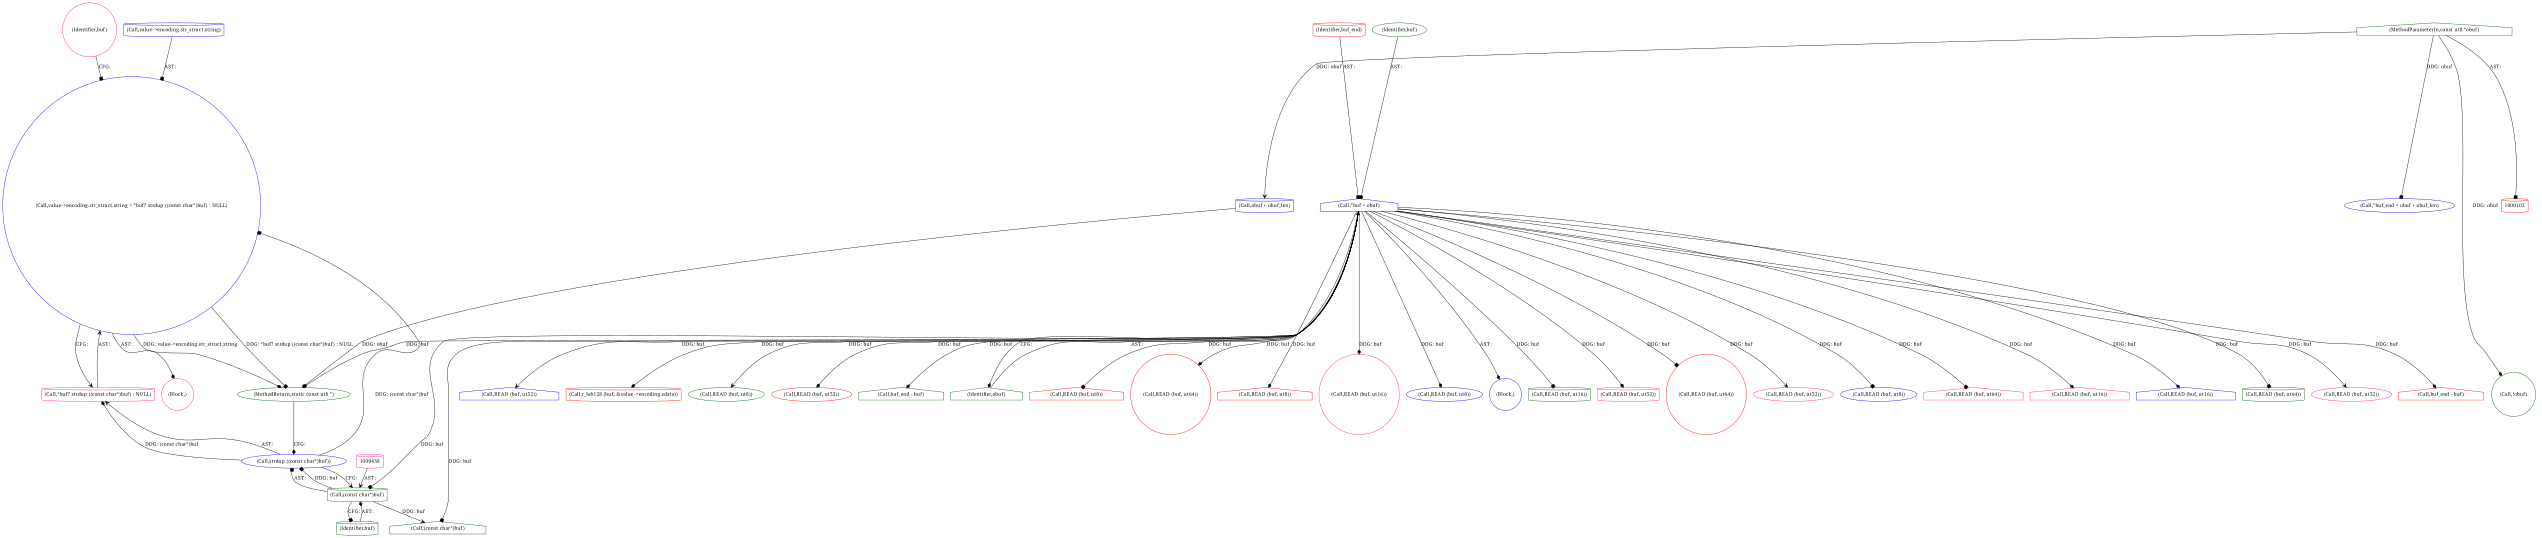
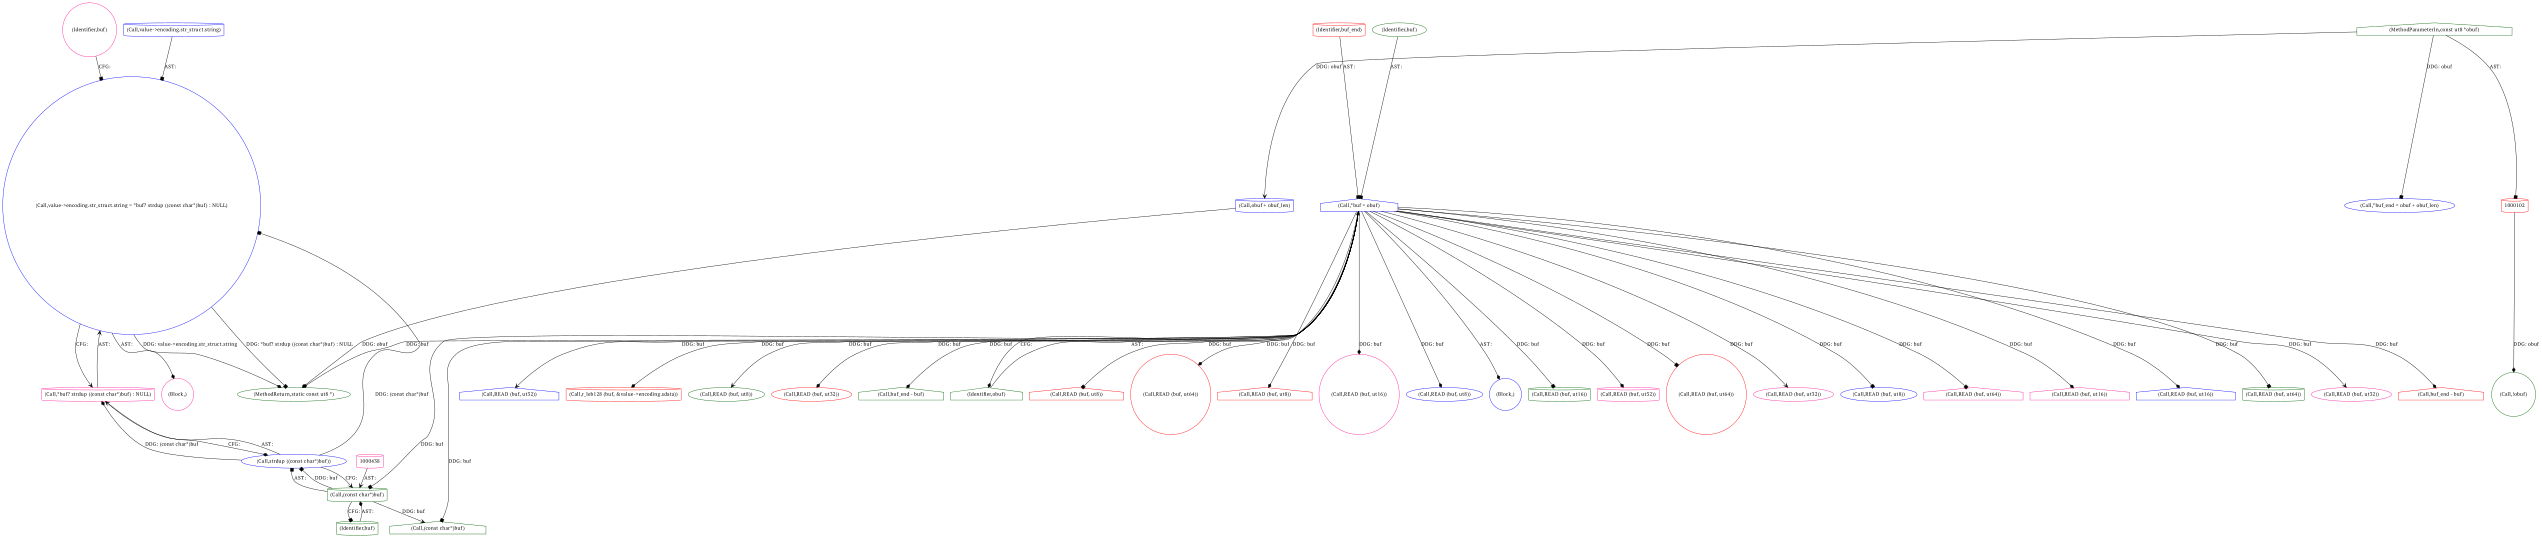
edge "(MethodParameterIn,const ut8 *obuf)" -> "(Call,!obuf)": now "1000102" -> "(Call,!obuf)"
edge "(MethodReturn,static const ut8 *)" -> "(Call,strdup ((const char*)buf))": now "(Call,*buf? strdup ((const char*)buf) : NULL)" -> "(Call,strdup ((const char*)buf))"
